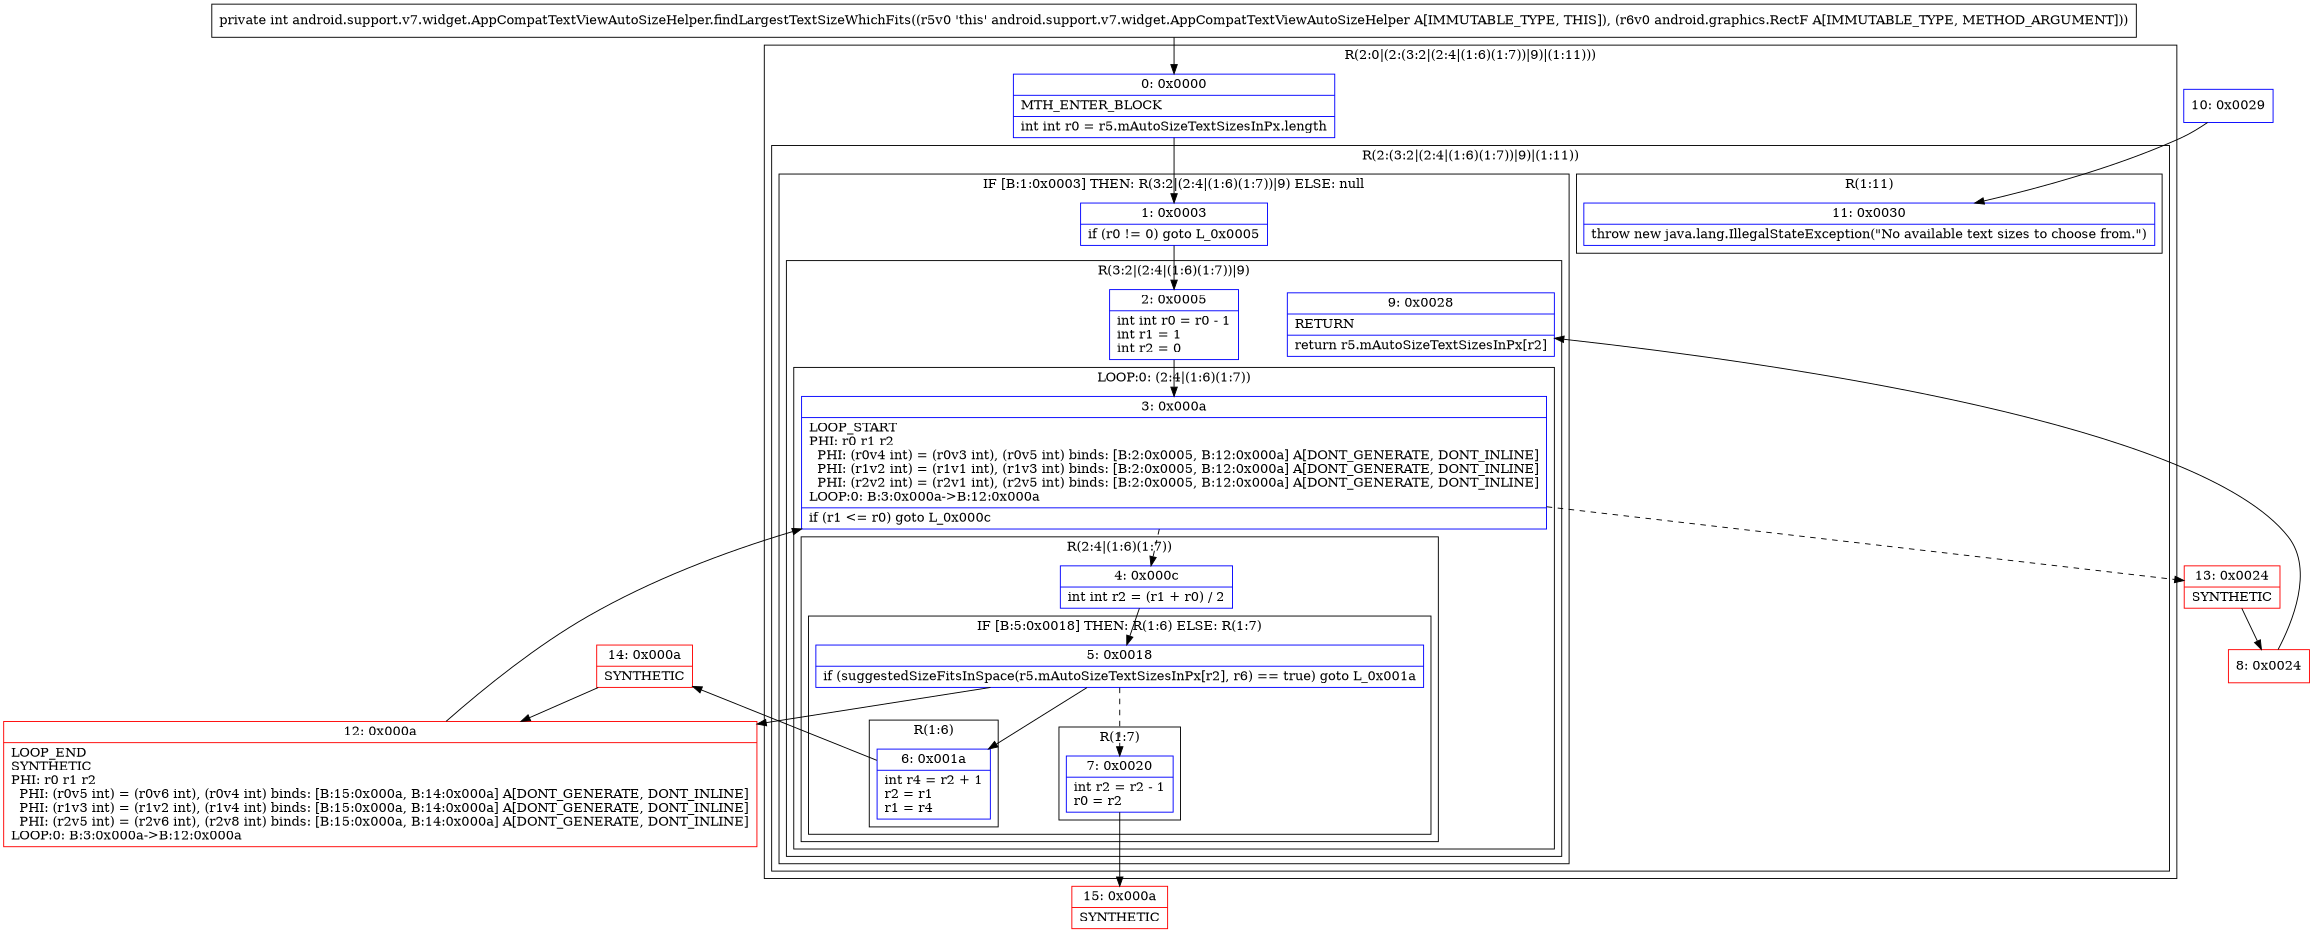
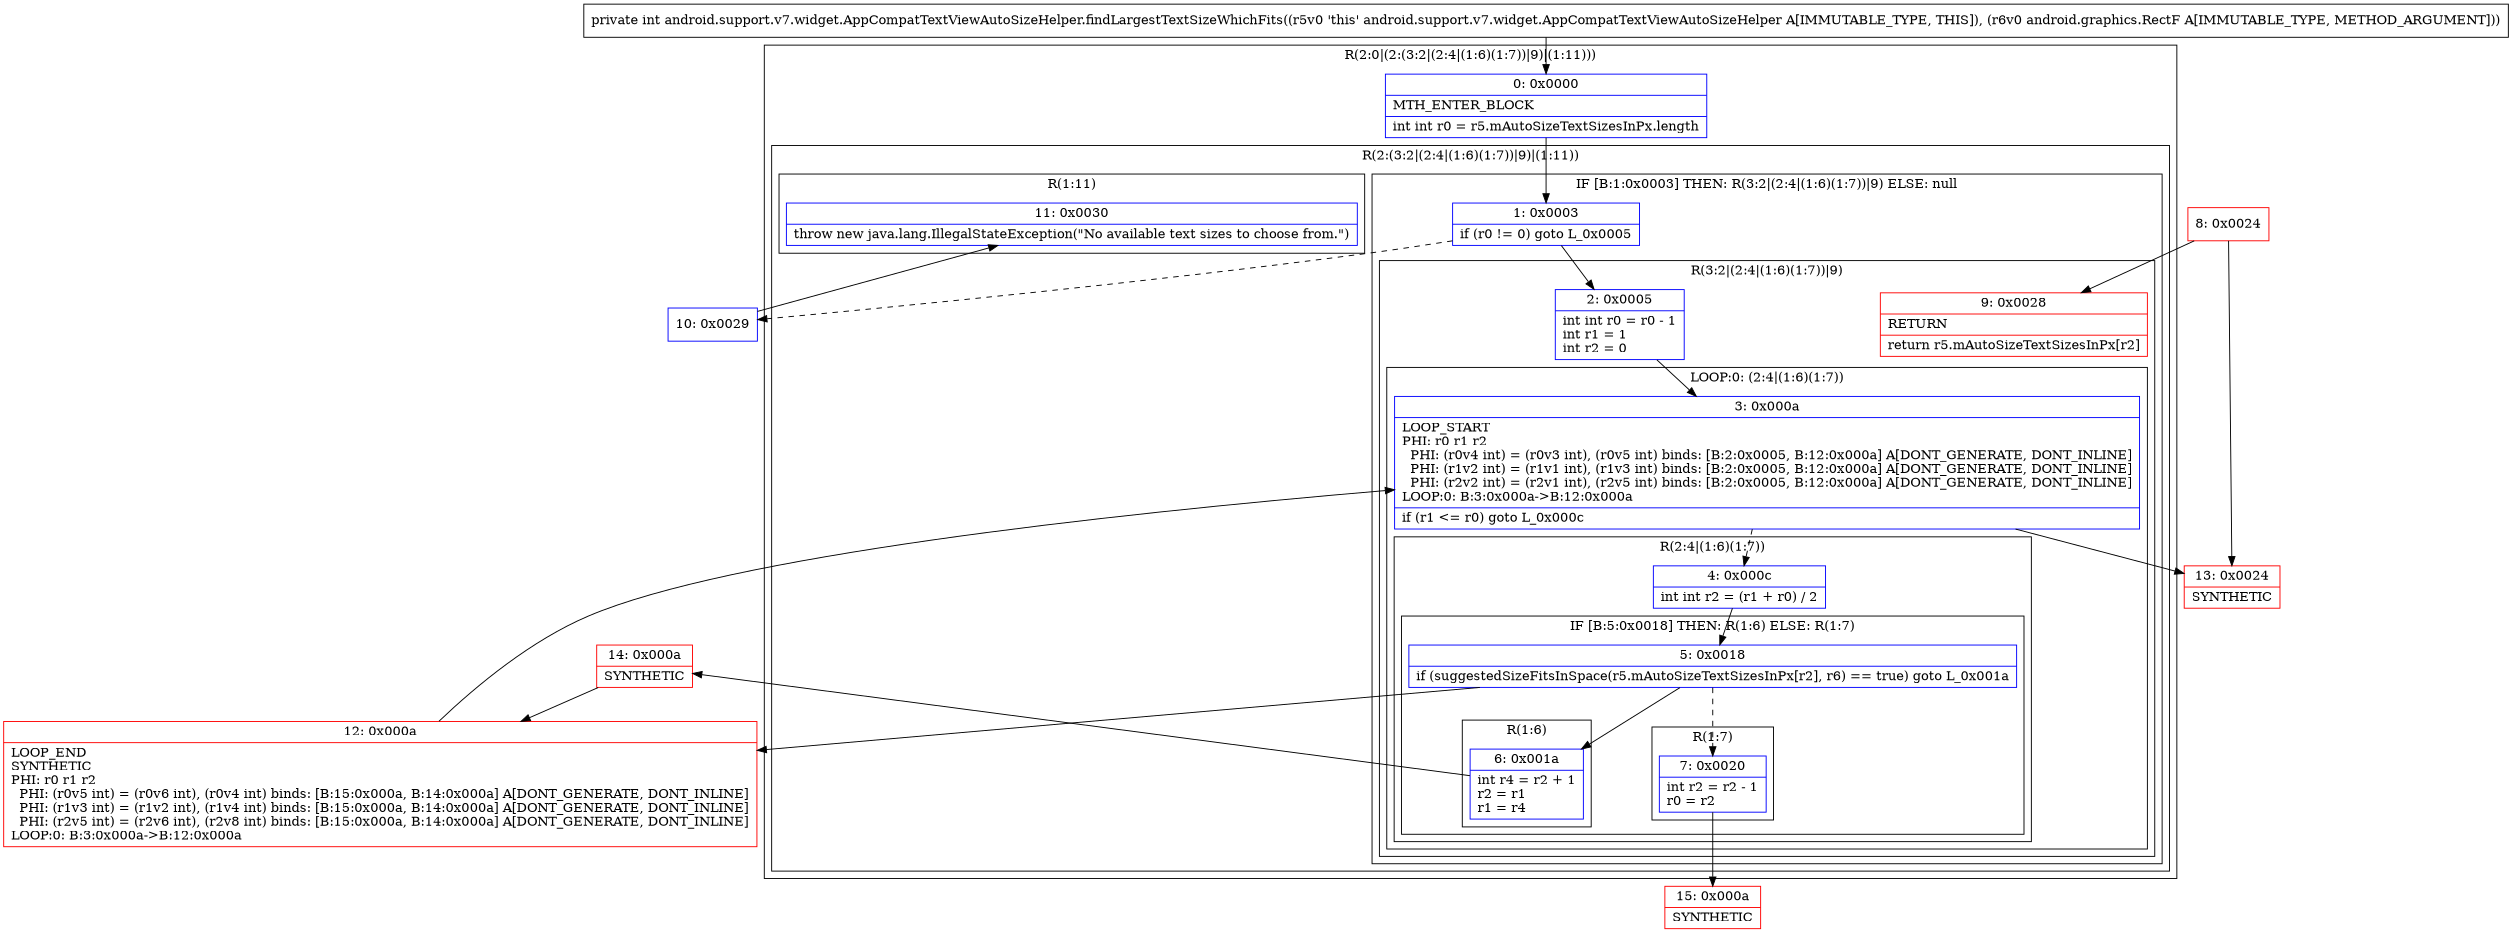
edge "1: 0x0003" -> "10: 0x0029": added
node "9: 0x0028": color blue -> red
edge "3: 0x000a" -> "13: 0x0024": style dashed -> solid
edge "13: 0x0024" -> "8: 0x0024": reversed
